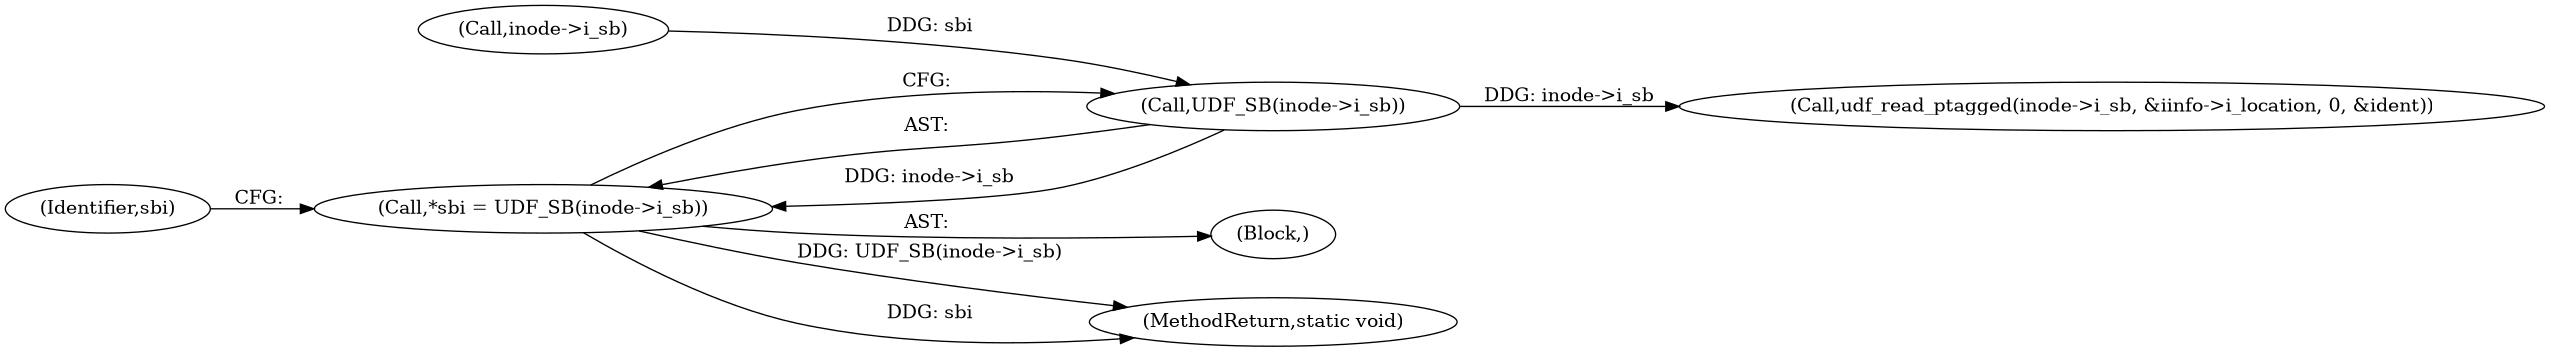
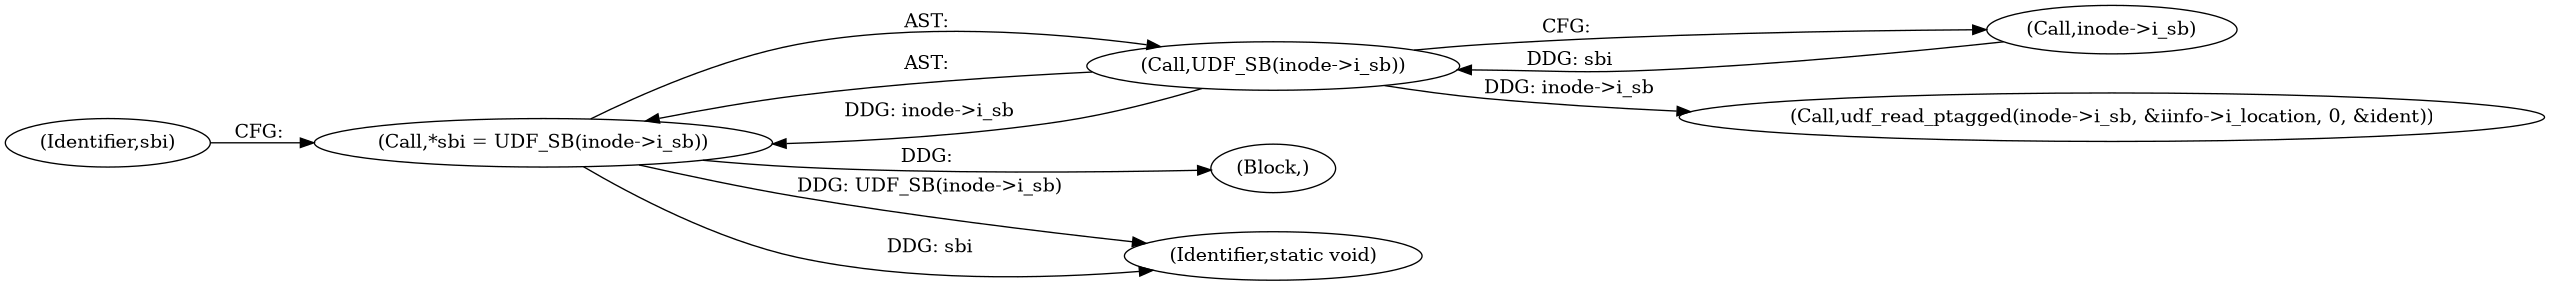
edge "(Call,UDF_SB(inode->i_sb))" -> "(Call,inode->i_sb)": added, label "CFG:"
edge "(Call,*sbi = UDF_SB(inode->i_sb))" -> "(Call,UDF_SB(inode->i_sb))": label "CFG: " -> "AST: "
edge "(Call,*sbi = UDF_SB(inode->i_sb))" -> "(Block,)": label "AST: " -> "DDG: "
node "(MethodReturn,static void)": label "(MethodReturn,static void)" -> "(Identifier,static void)"
